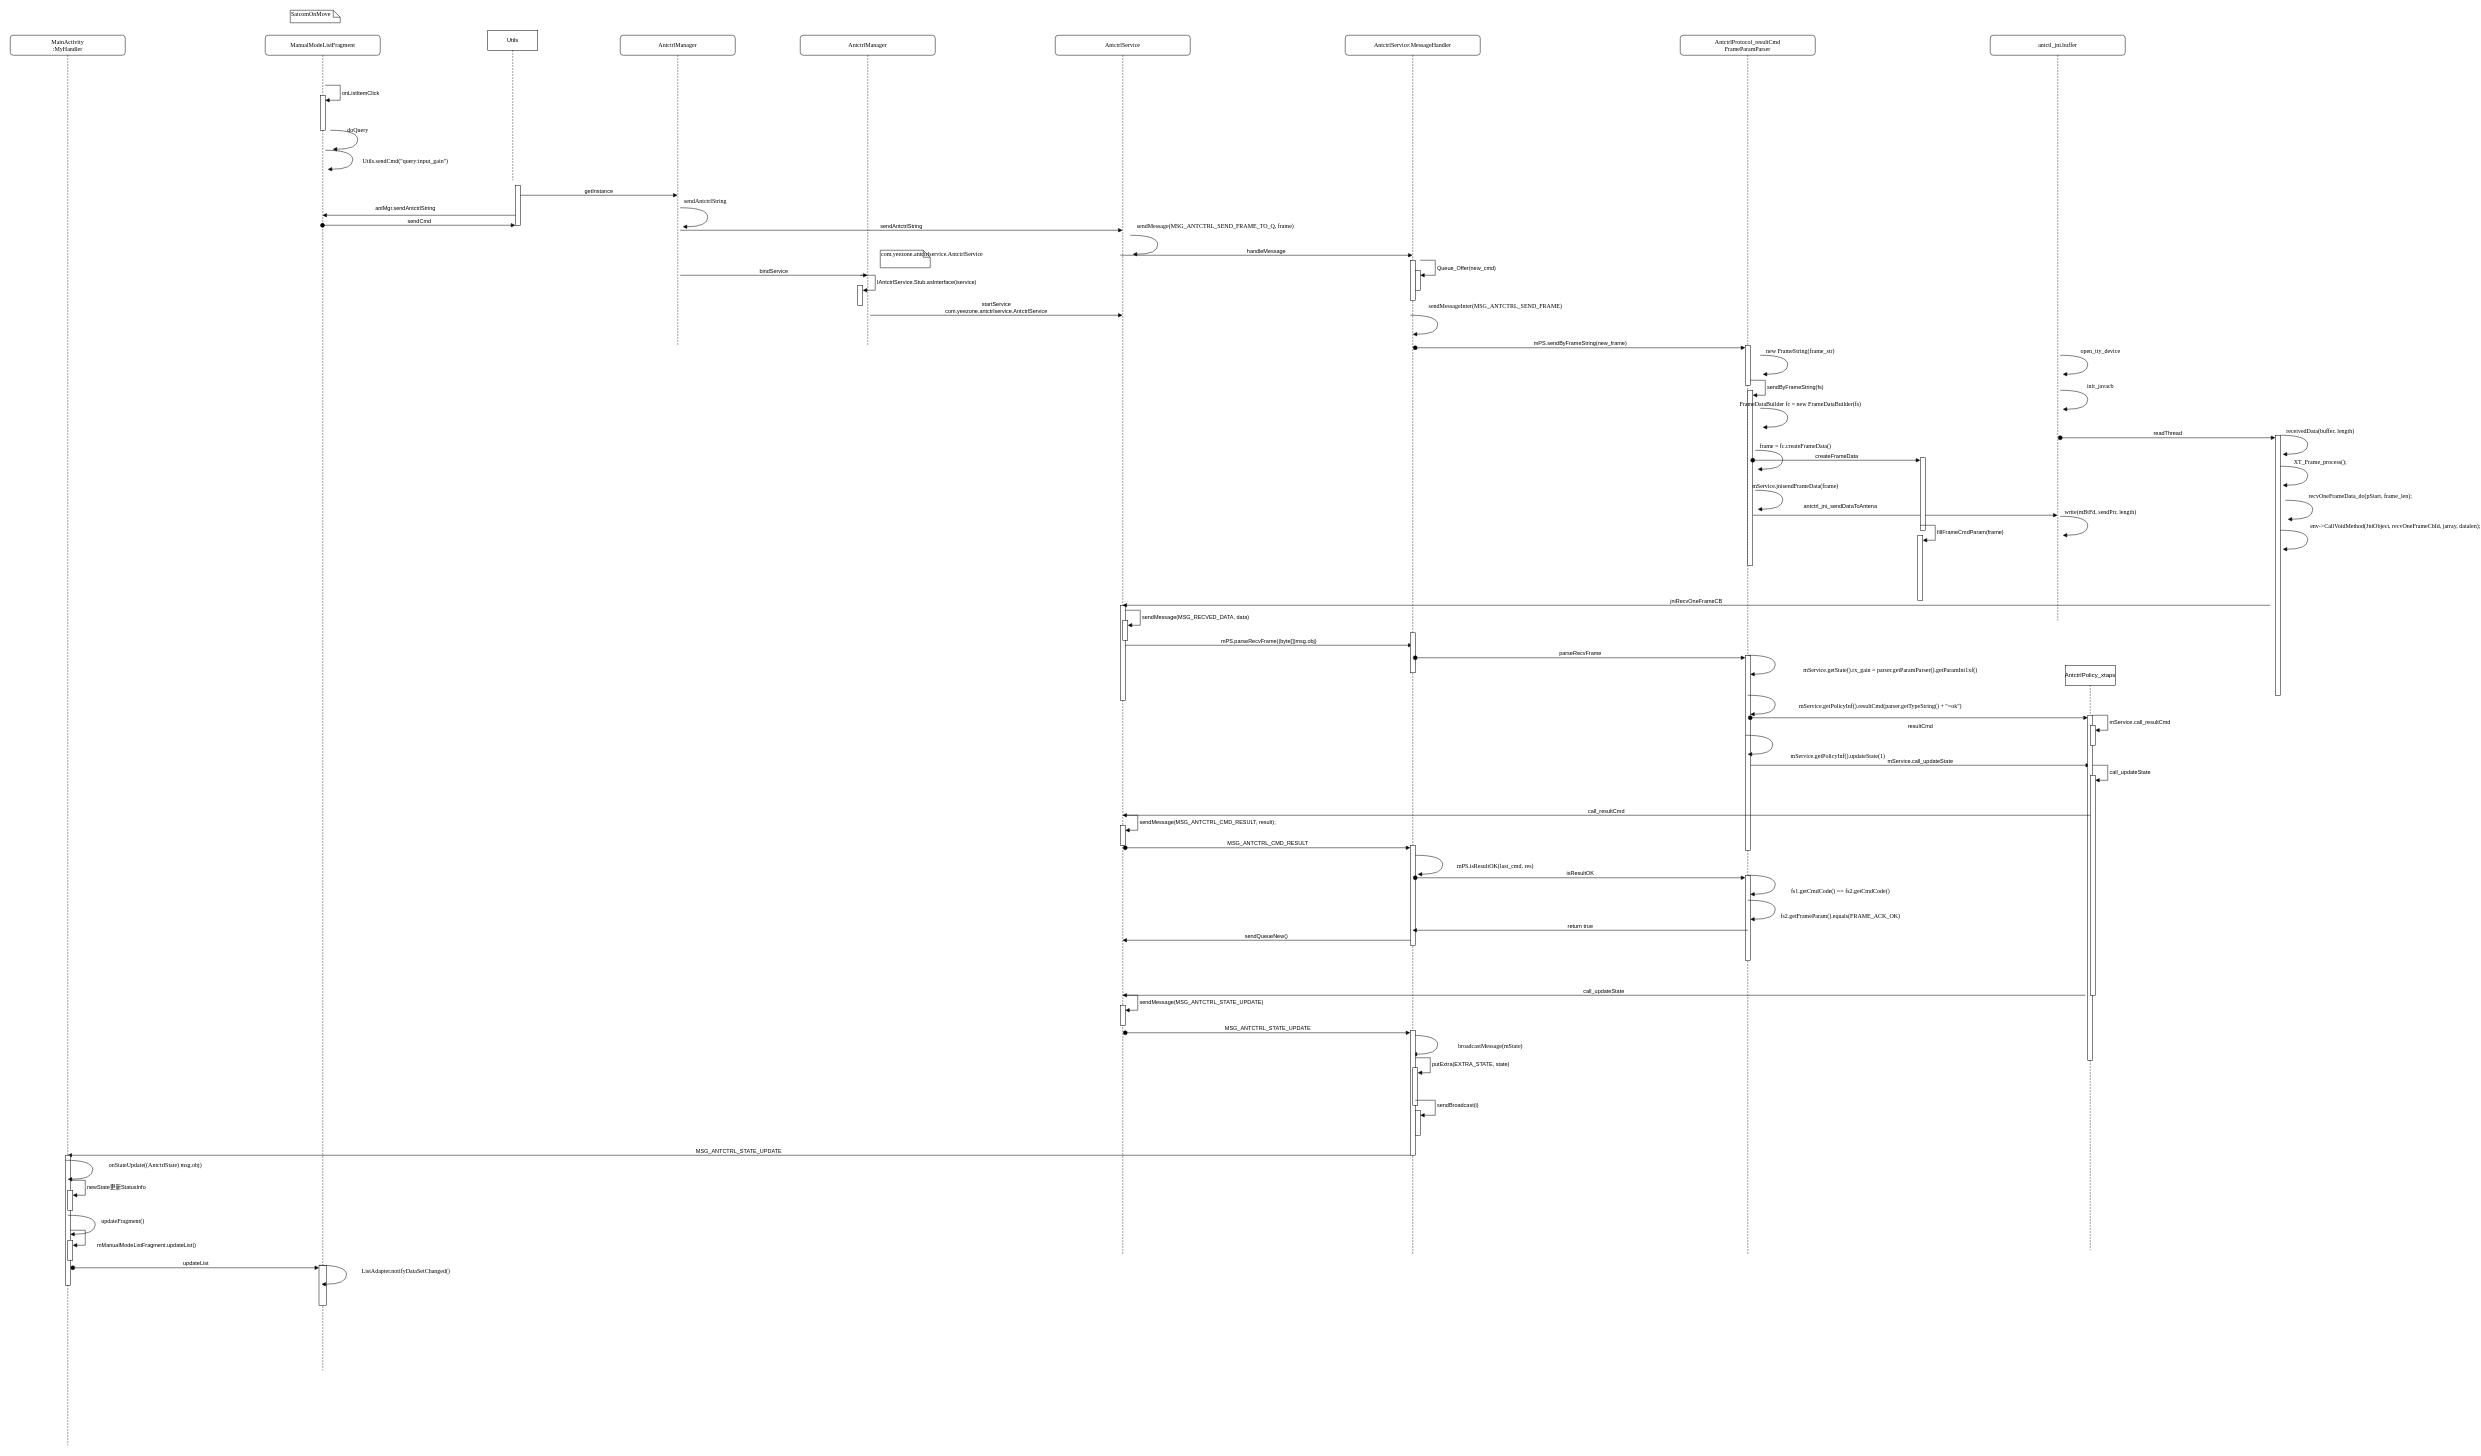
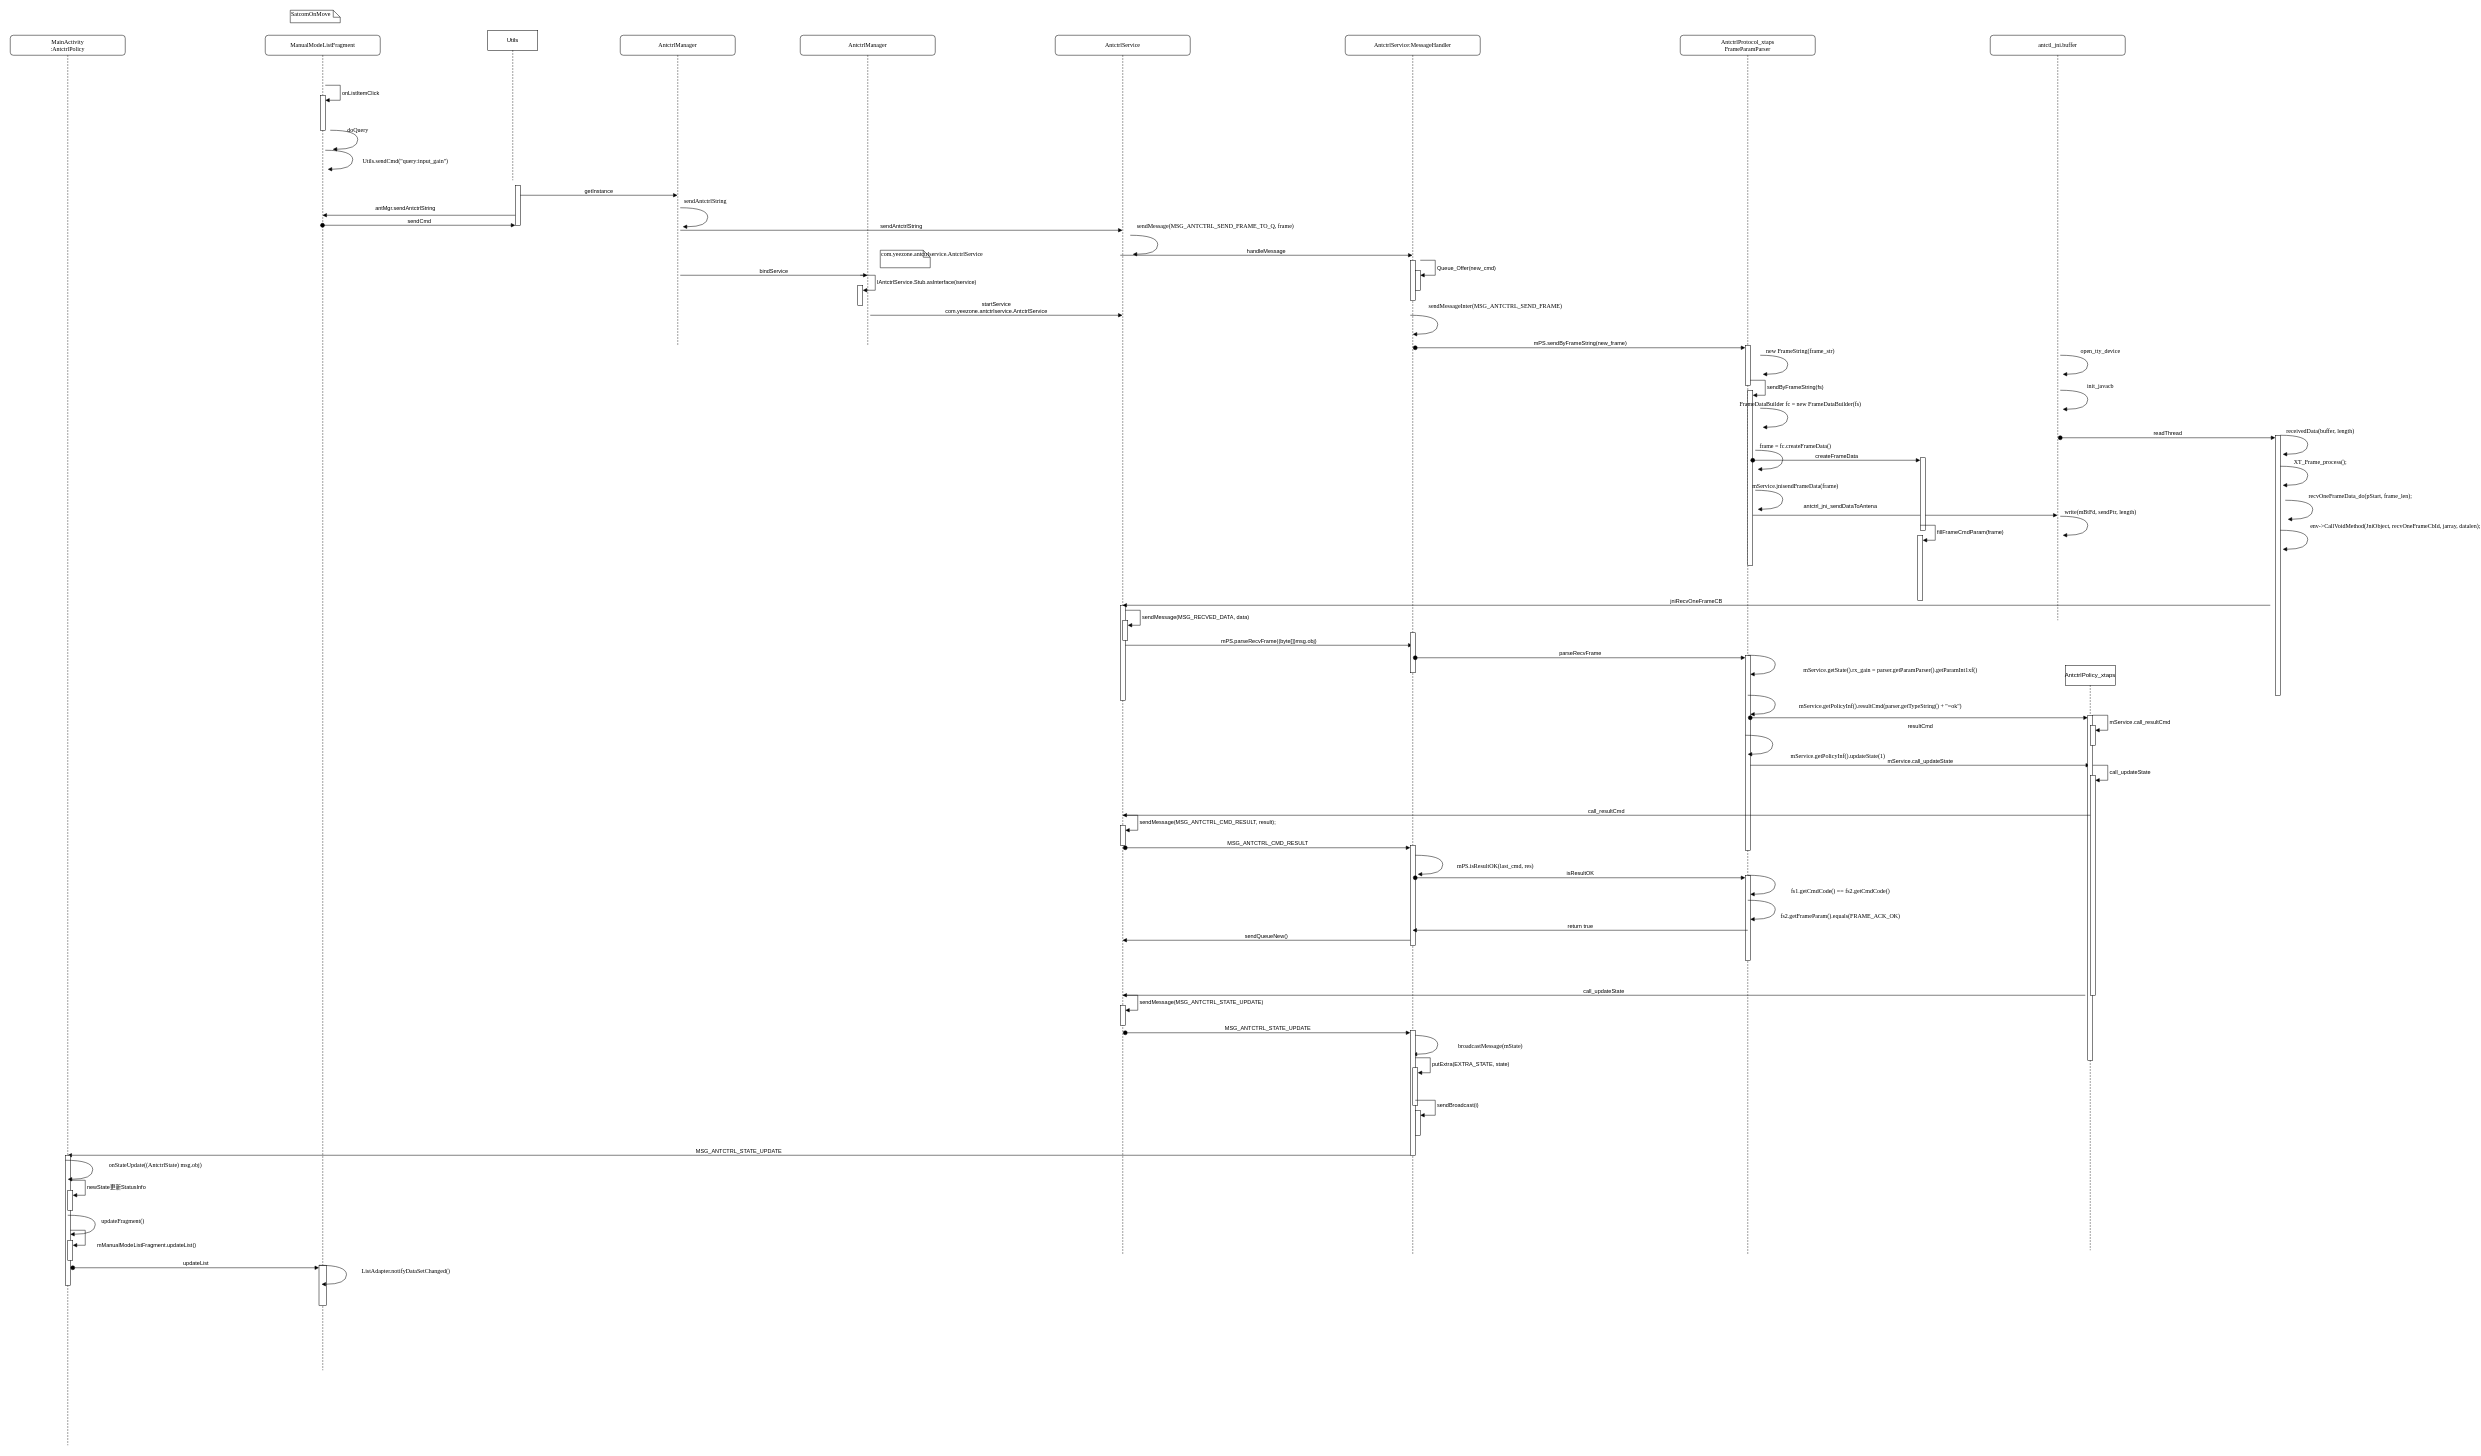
node "MainActivity :MyHandler": label "MainActivity :MyHandler" -> "MainActivity :AntctrlPolicy"
node "AntctrlProtocol_resultCmd FrameParamParser": label "AntctrlProtocol_resultCmd FrameParamParser" -> "AntctrlProtocol_xtaps FrameParamParser"
